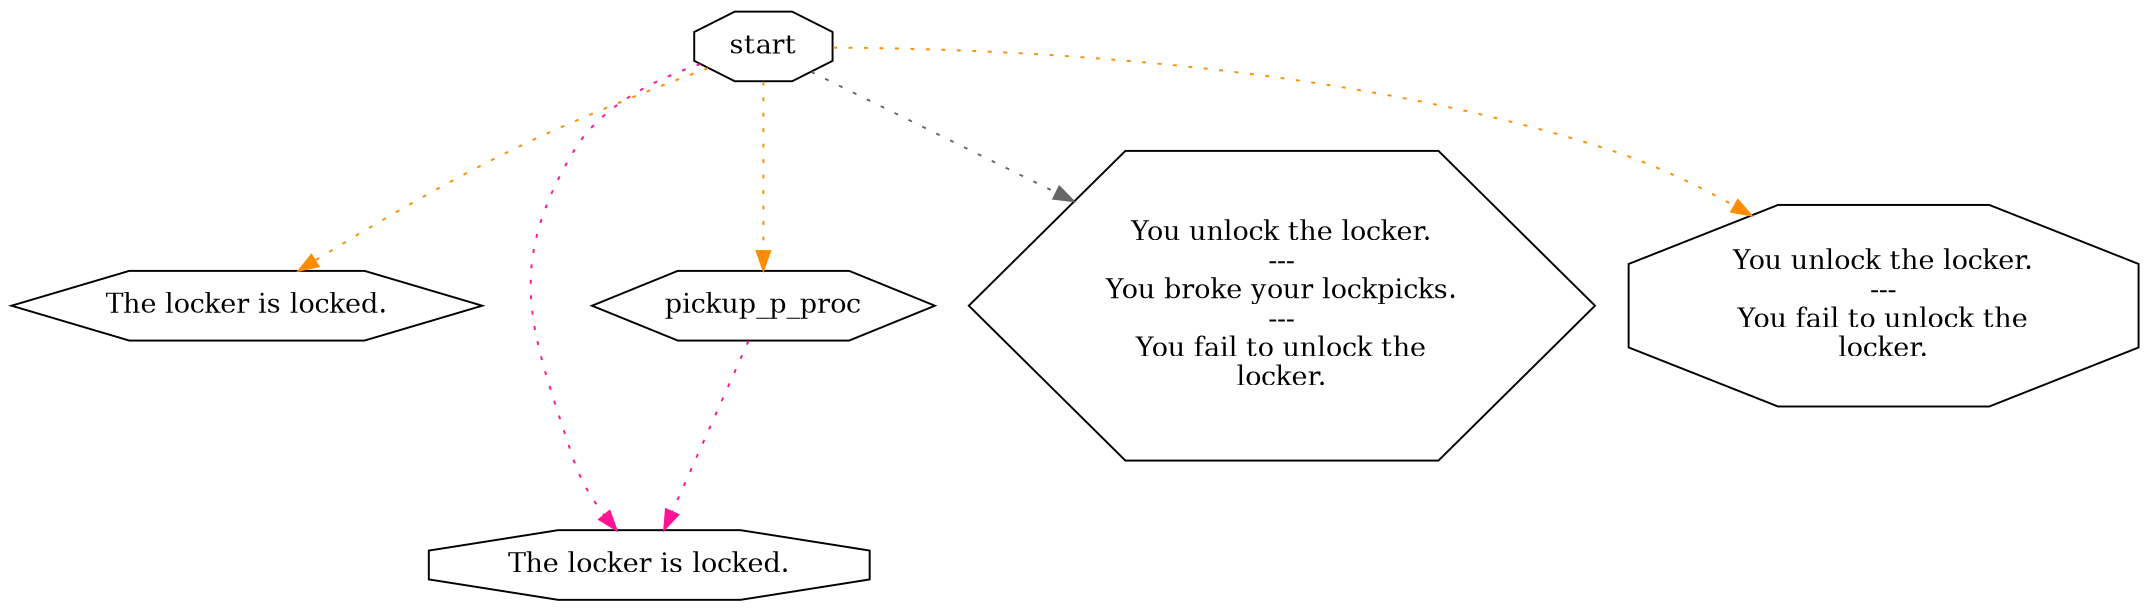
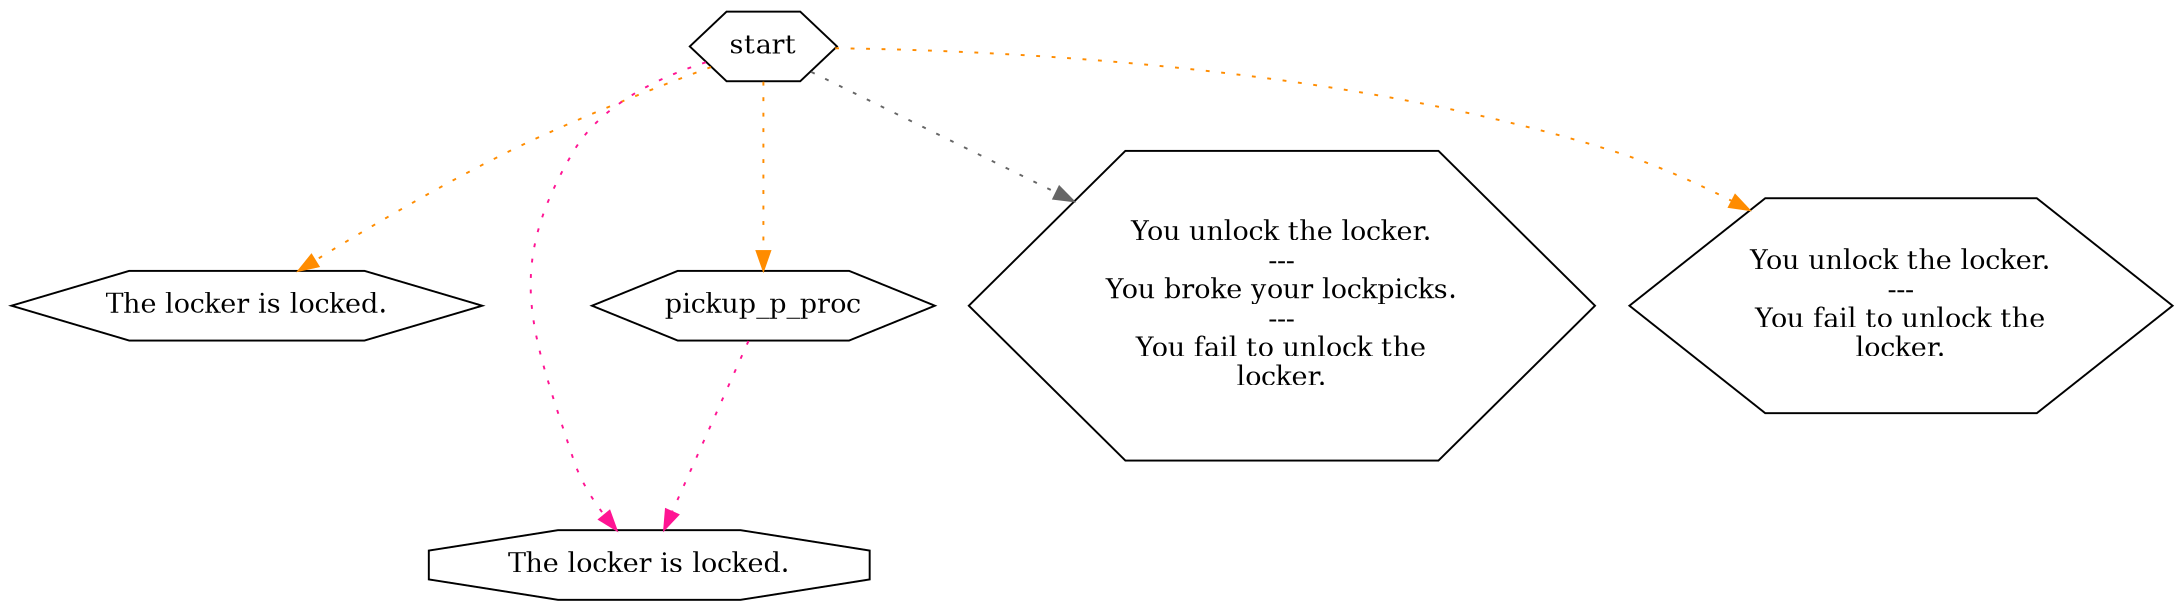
node "start": shape octagon -> hexagon
node "You unlock the locker. --- You fail to unlock the locker.": shape octagon -> hexagon
